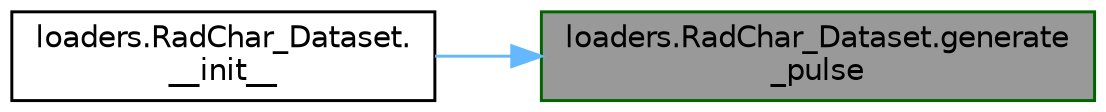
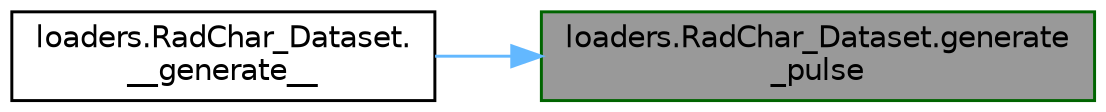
node "loaders.RadChar_Dataset. __init__": label "loaders.RadChar_Dataset. __init__" -> "loaders.RadChar_Dataset. __generate__"
